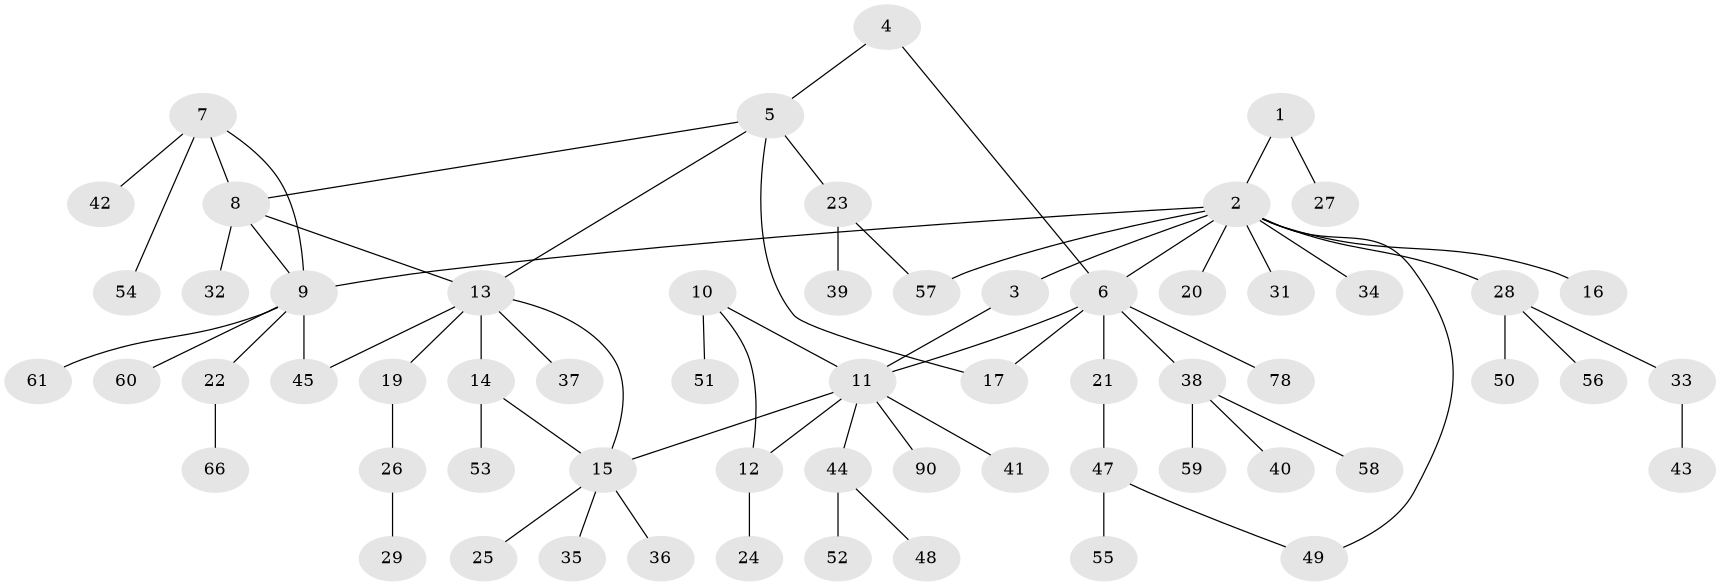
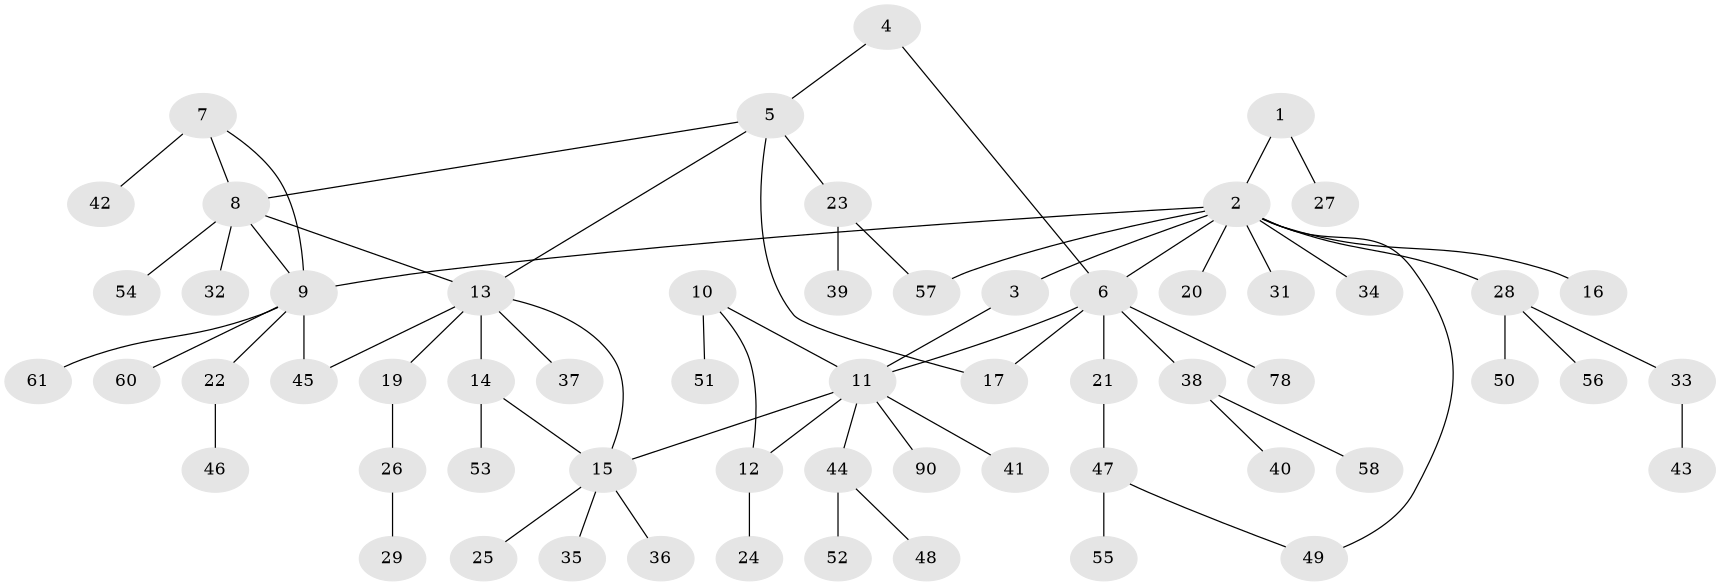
edge "7" -- "54": now "8" -- "54"
node "66": label "66" -> "46"
node "59": removed
